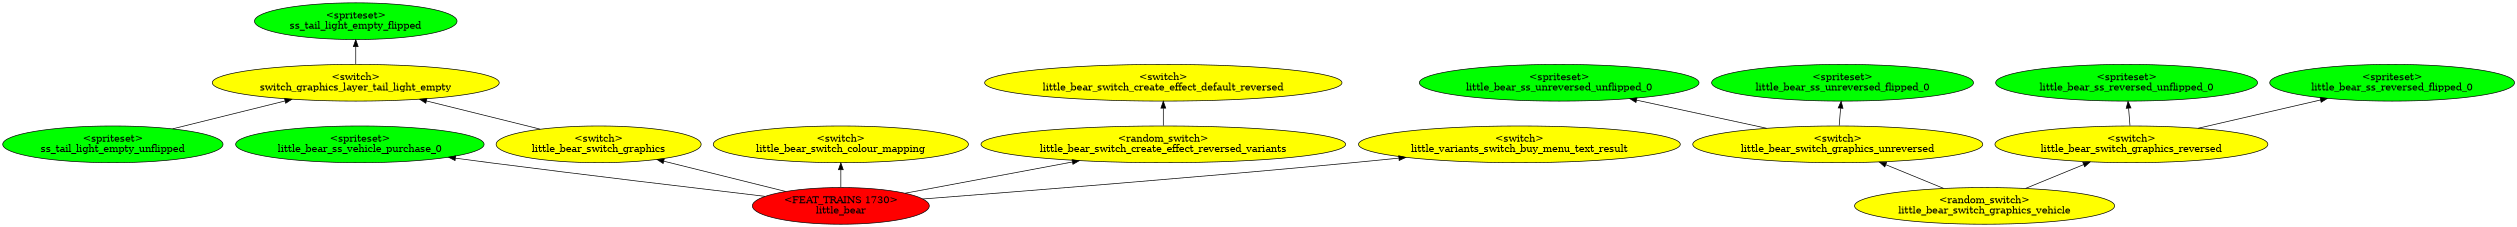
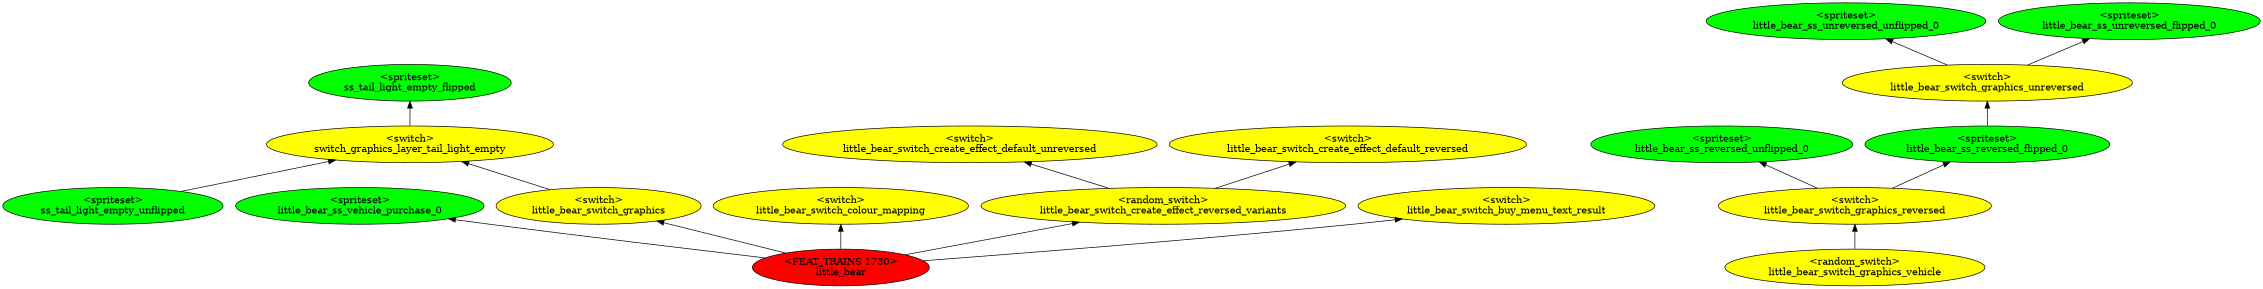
node "<switch> little_bear_switch_create_effect_default_unreversed": added
node "<switch> little_variants_switch_buy_menu_text_result": label "<switch> little_variants_switch_buy_menu_text_result" -> "<switch> little_bear_switch_buy_menu_text_result"
edge "<random_switch> little_bear_switch_graphics_vehicle" -> "<switch> little_bear_switch_graphics_unreversed": now "<spriteset> little_bear_ss_reversed_flipped_0" -> "<switch> little_bear_switch_graphics_unreversed"
